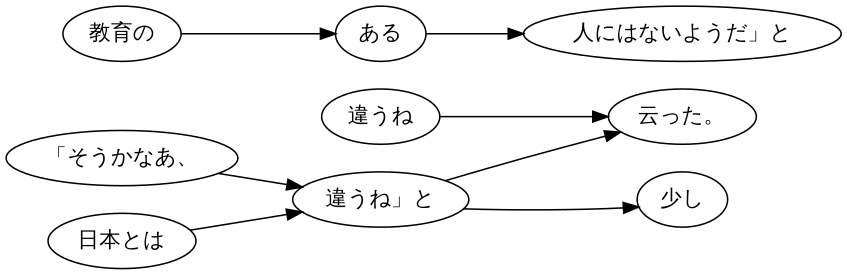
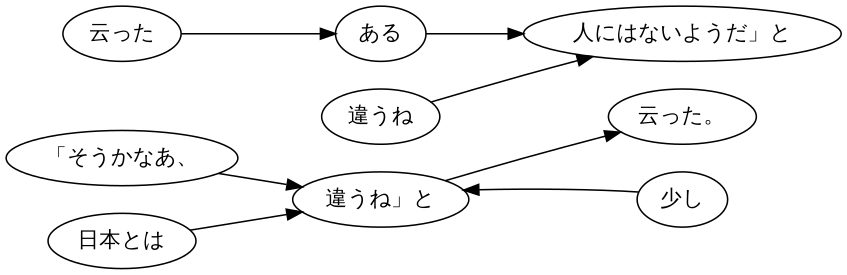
node "教育の": label "教育の" -> "云った"
edge "違うね" -> "云った。": now "違うね" -> "人にはないようだ」と"
edge "違うね」と" -> "少し": reversed
